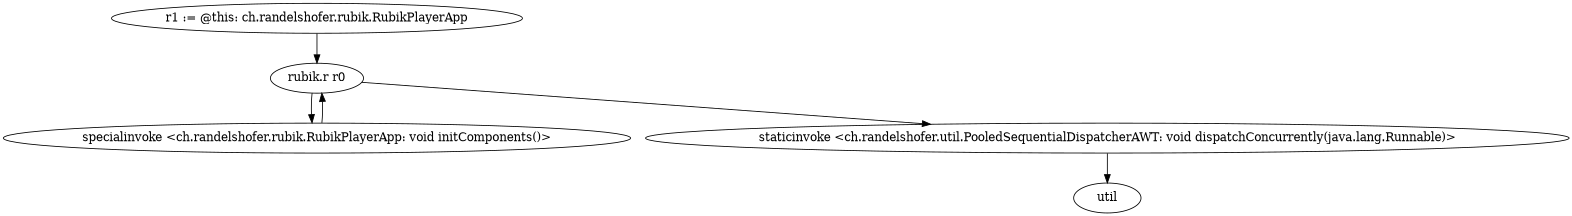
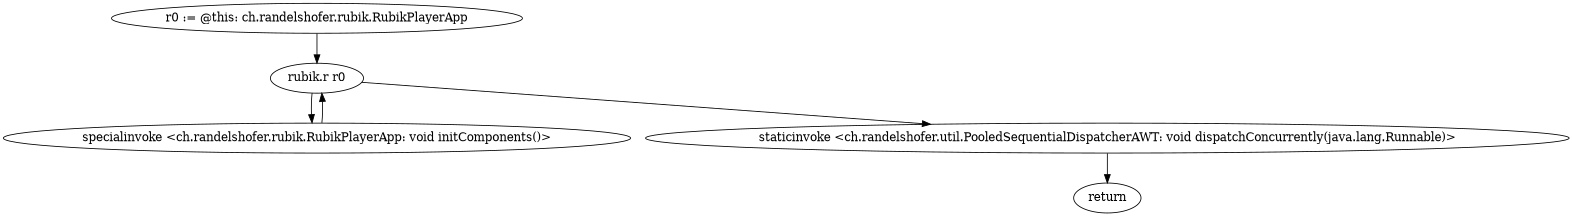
node "r1 := @this: ch.randelshofer.rubik.RubikPlayerApp": label "r1 := @this: ch.randelshofer.rubik.RubikPlayerApp" -> "r0 := @this: ch.randelshofer.rubik.RubikPlayerApp"
node "util": label "util" -> "return"
